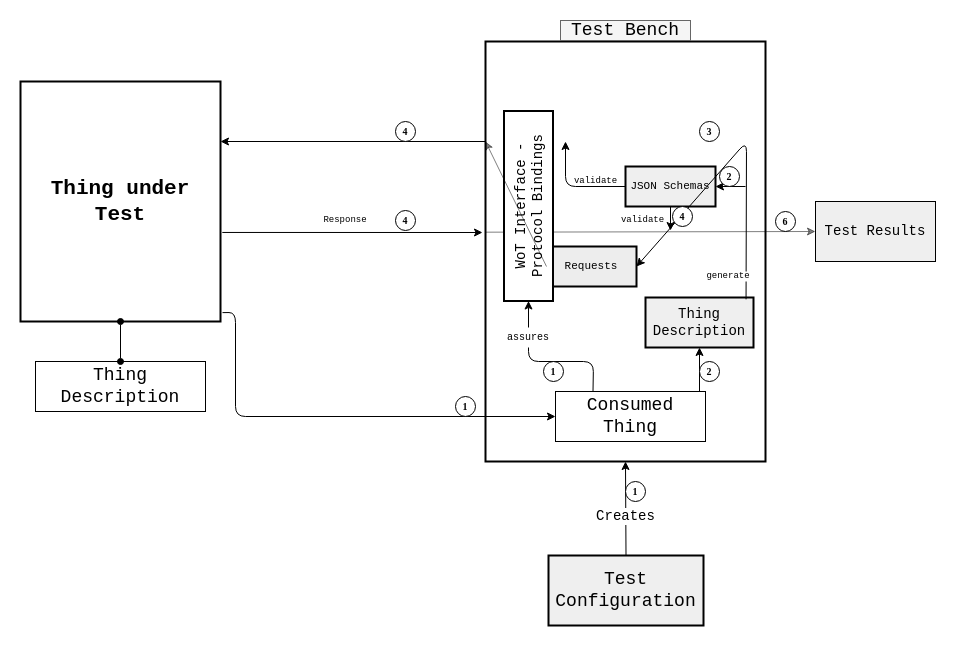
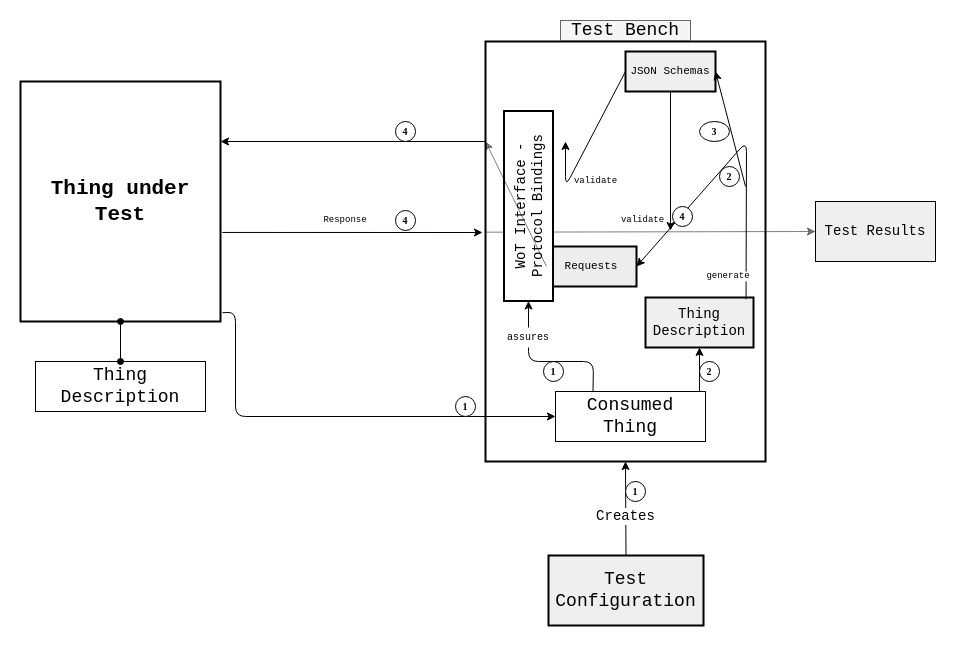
node "3": size 20x20 -> 30x20
node "JSON Schemas": moved (671, 187) -> (671, 72)
node "6": removed
